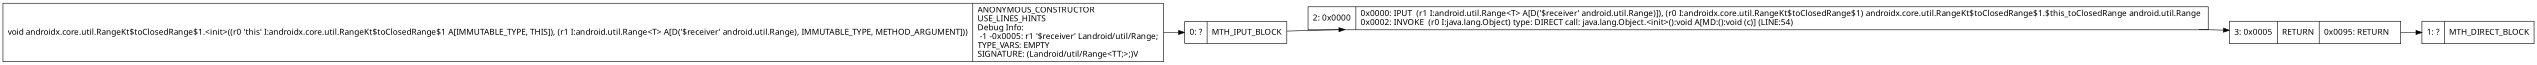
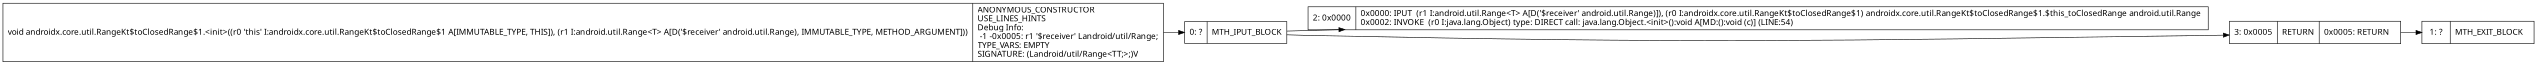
edge "2: 0x0000" -> "3: 0x0005": now "0: ?" -> "3: 0x0005"
node "3: 0x0005": text "0x0095: RETURN" -> "0x0005: RETURN"
node "1: ?": text "MTH_DIRECT_BLOCK" -> "MTH_EXIT_BLOCK"
